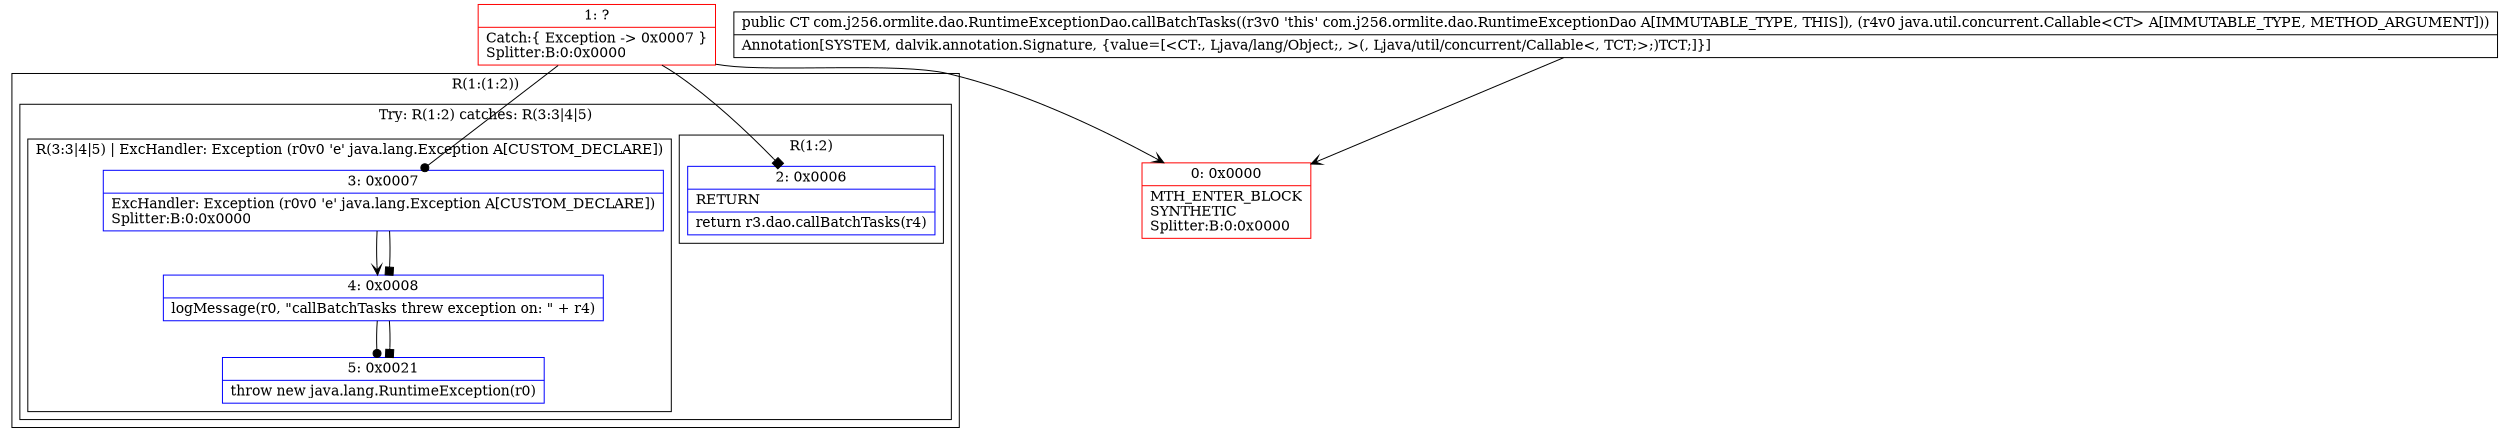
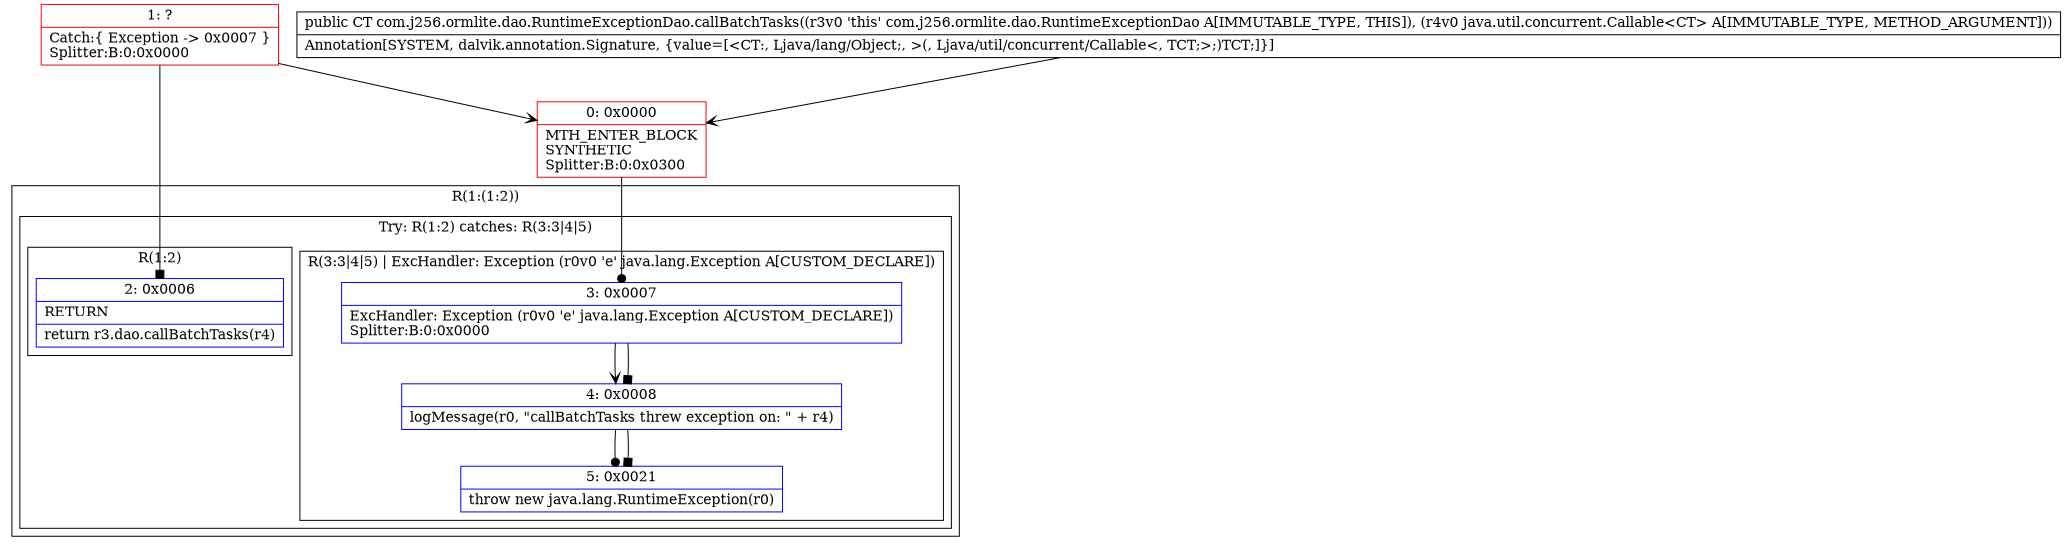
edge "1: ?" -> "3: 0x0007": now "0: 0x0000" -> "3: 0x0007"
node "0: 0x0000": text "Splitter:B:0:0x0000" -> "Splitter:B:0:0x0300"
